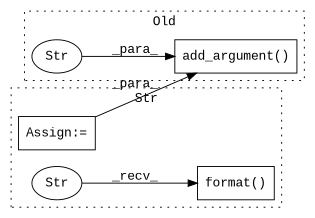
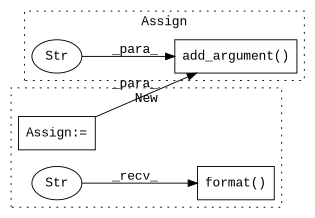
cluster "Old": label "Old" -> "Assign"
cluster "Str": label "Str" -> "New"
